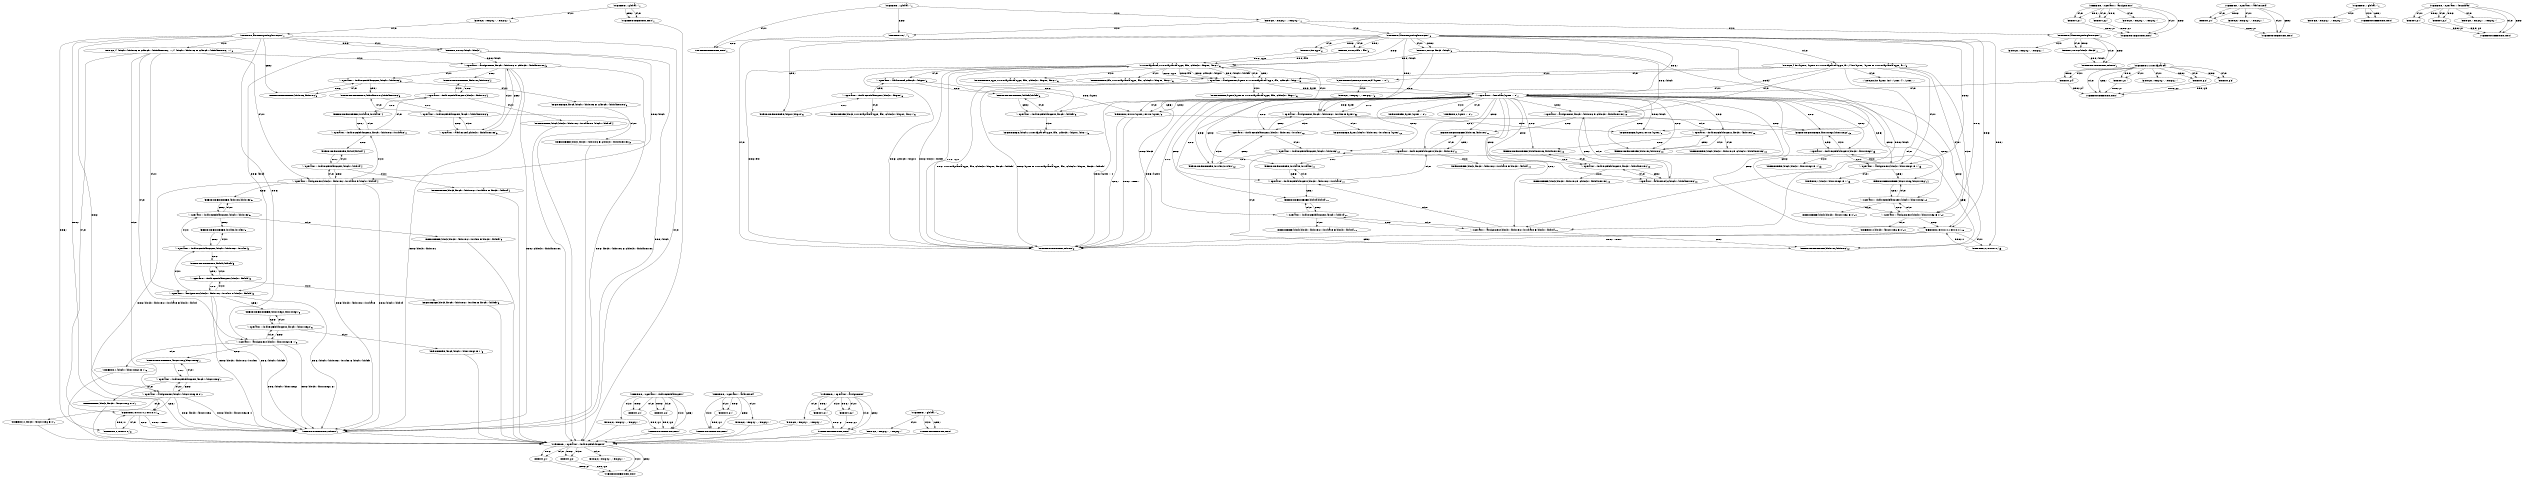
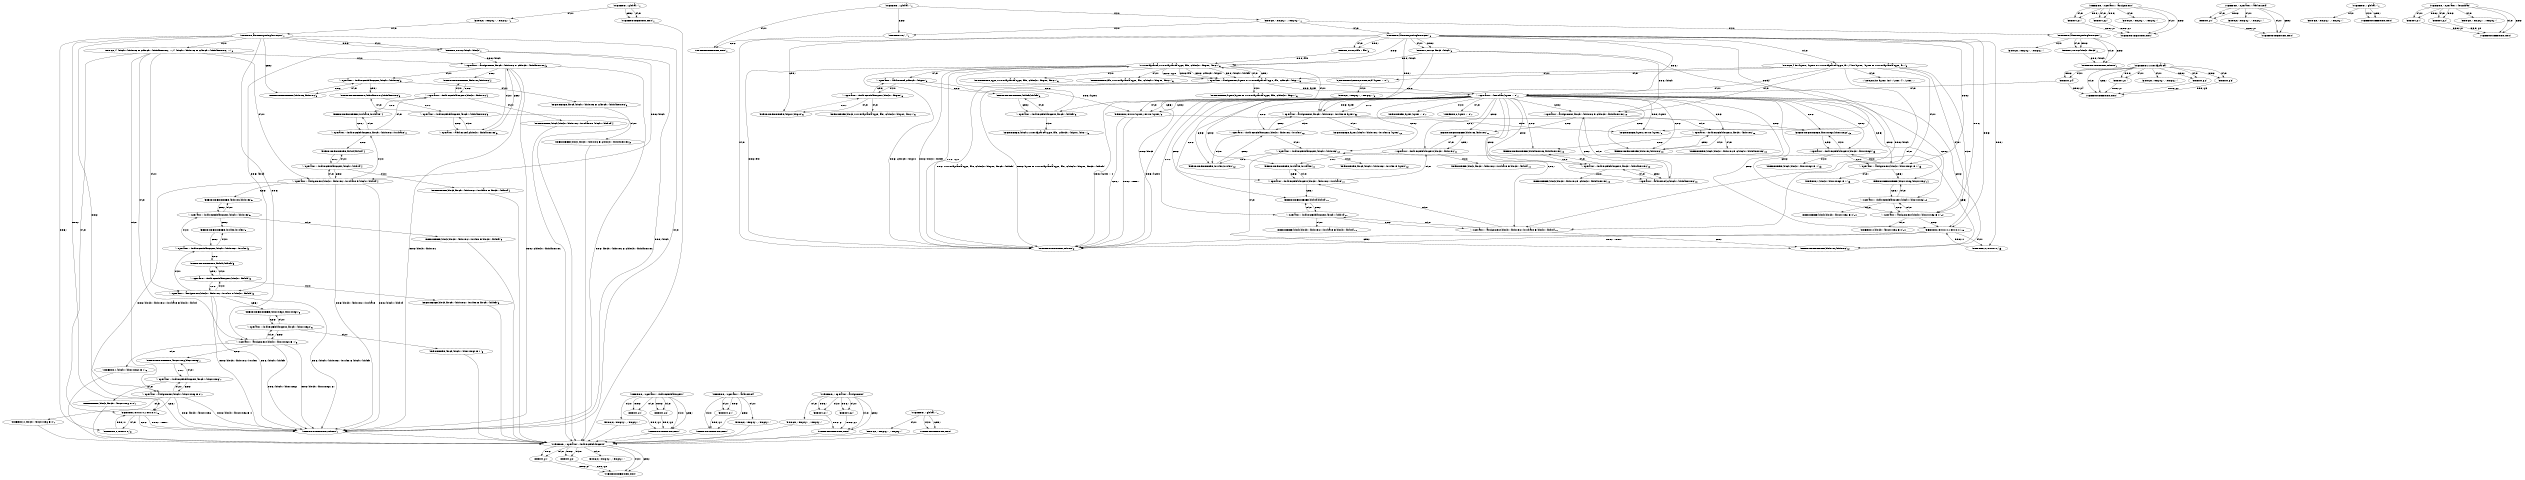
node "(PARAM,int type)": removed
edge "(<operator>.addressOf,&kiocb->ki_pos)" -> "(<operator>.indirectFieldAccess,kiocb->ki_pos)": added, label "AST:"
edge "(<operator>.indirectFieldAccess,kiocb->ki_pos)" -> "(FIELD_IDENTIFIER,ki_pos,ki_pos)": added, label "AST:"
edge "(<operator>.lessThan,bytes < 0)" -> "(IDENTIFIER,bytes,return bytes;)": label "DDG: kiocb" -> "DDG: bytes"
node "(IDENTIFIER,kiocb,kiocb->ki_iovec->iov_len = bytes)": added
